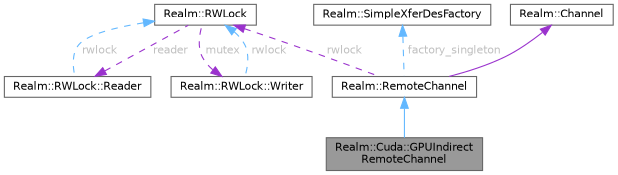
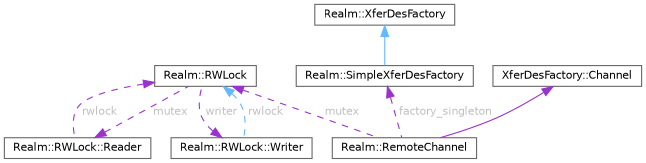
node "Realm::XferDesFactory": added
node "Realm::Channel": label "Realm::Channel" -> "XferDesFactory::Channel"
edge "Realm::RWLock::Reader" -> "Realm::RWLock": color steelblue1 -> darkorchid3
edge "Realm::RWLock" -> "Realm::RWLock::Reader": label " reader" -> " mutex"
edge "Realm::RWLock" -> "Realm::RWLock::Writer": label " mutex" -> " writer"
edge "Realm::RemoteChannel" -> "Realm::RWLock": label " rwlock" -> " mutex"
edge "Realm::RemoteChannel" -> "Realm::SimpleXferDesFactory": color steelblue1 -> darkorchid3
node "Realm::Cuda::GPUIndirect RemoteChannel": removed
